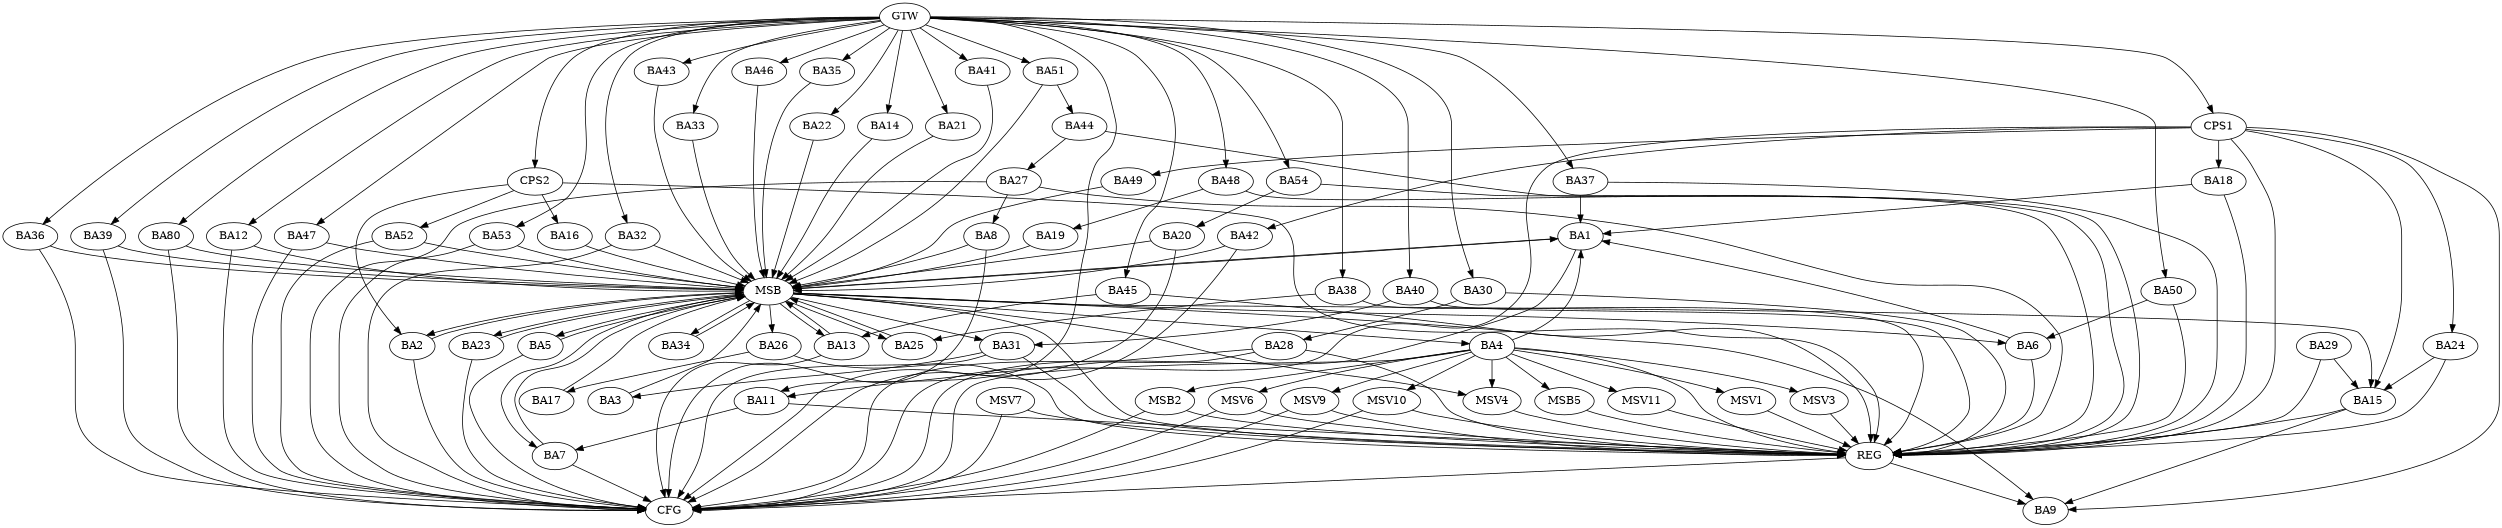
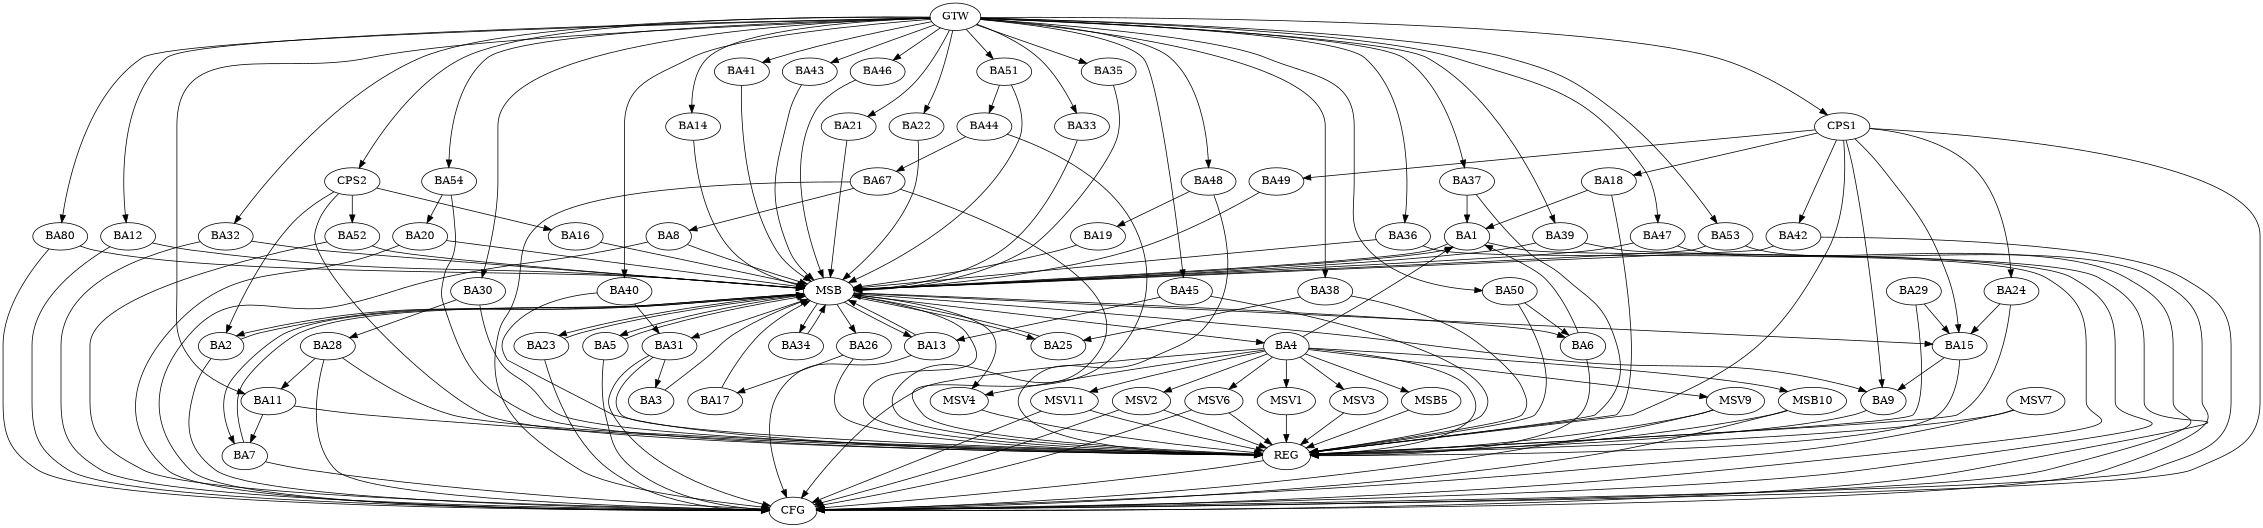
node "BA27": label "BA27" -> "BA67"
node "MSB2": label "MSB2" -> "MSV2"
node "MSV10": label "MSV10" -> "MSB10"
edge "MSV11" -> "CFG": added
edge "REG" -> "BA9": reversed
